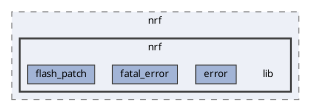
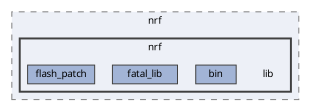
node "fatal_error": label "fatal_error" -> "fatal_lib"
node "error": label "error" -> "bin"
